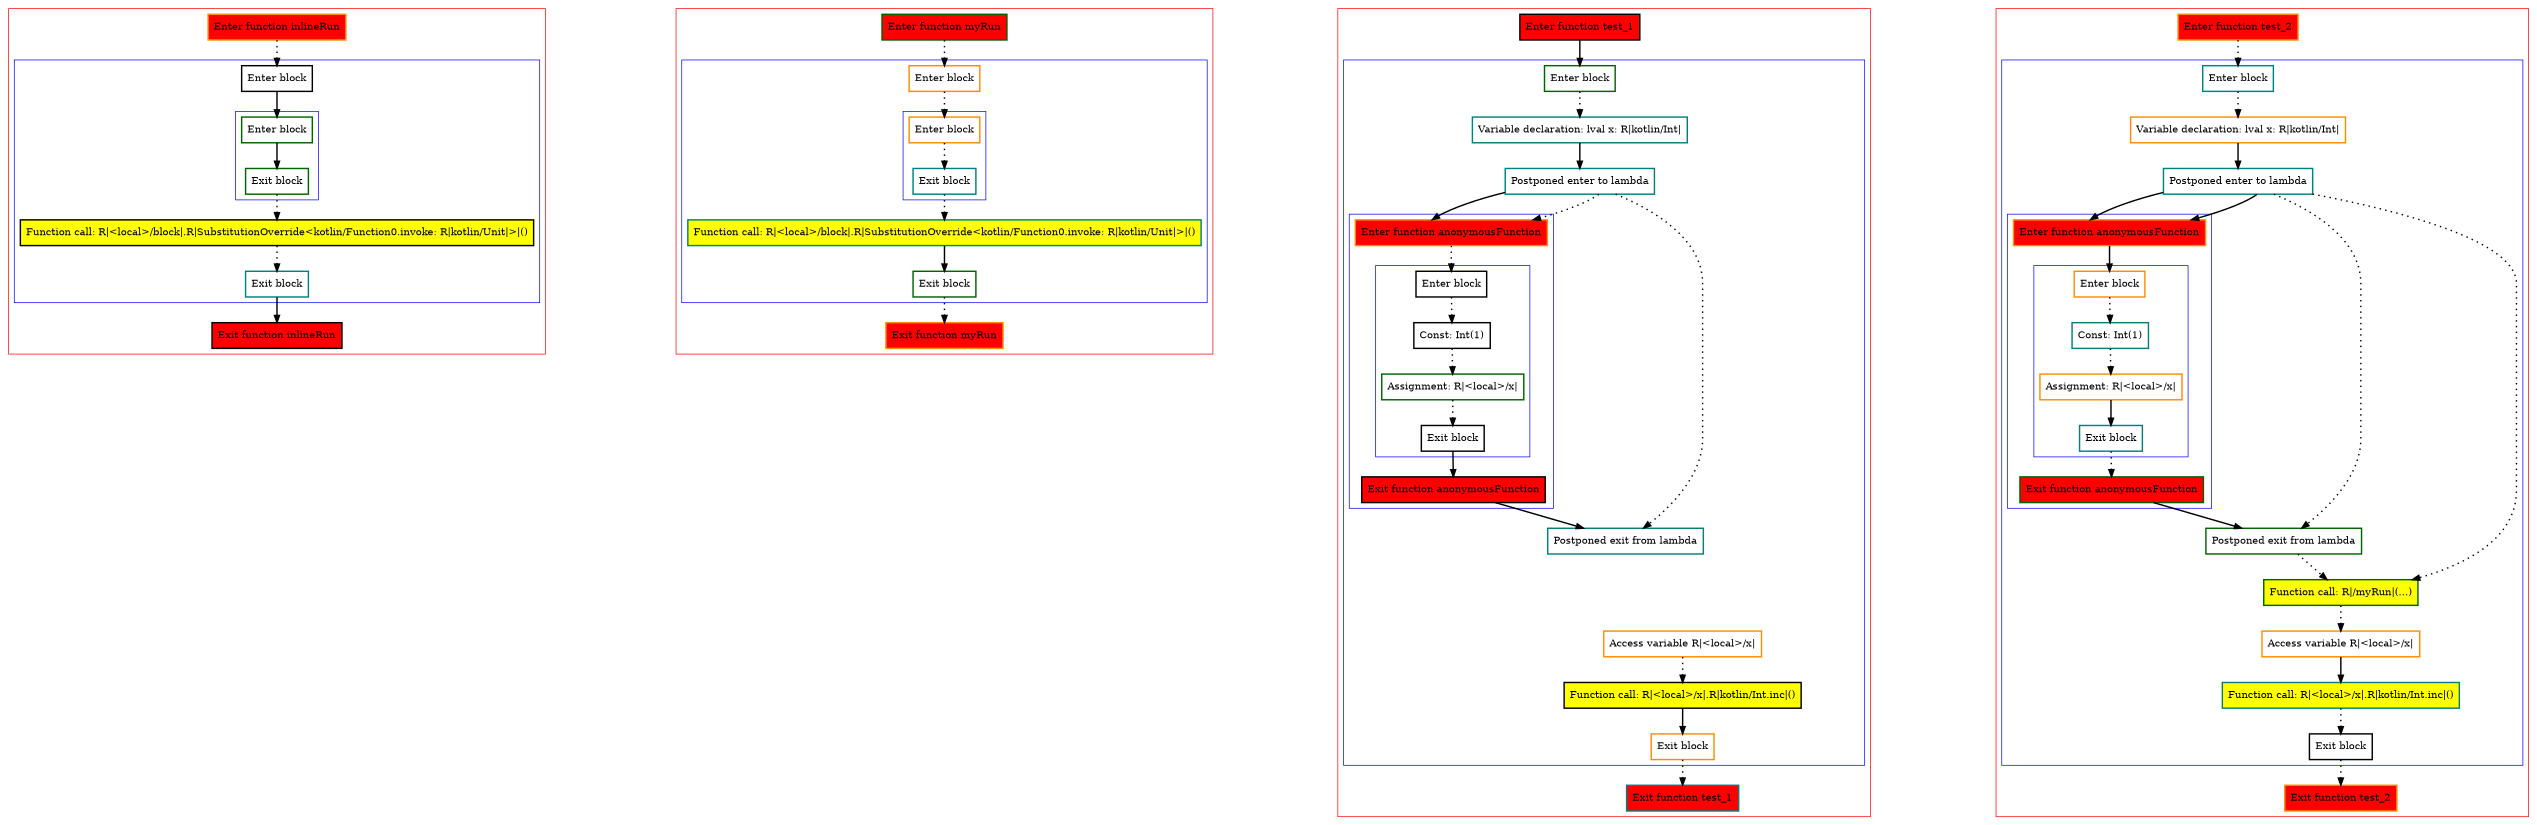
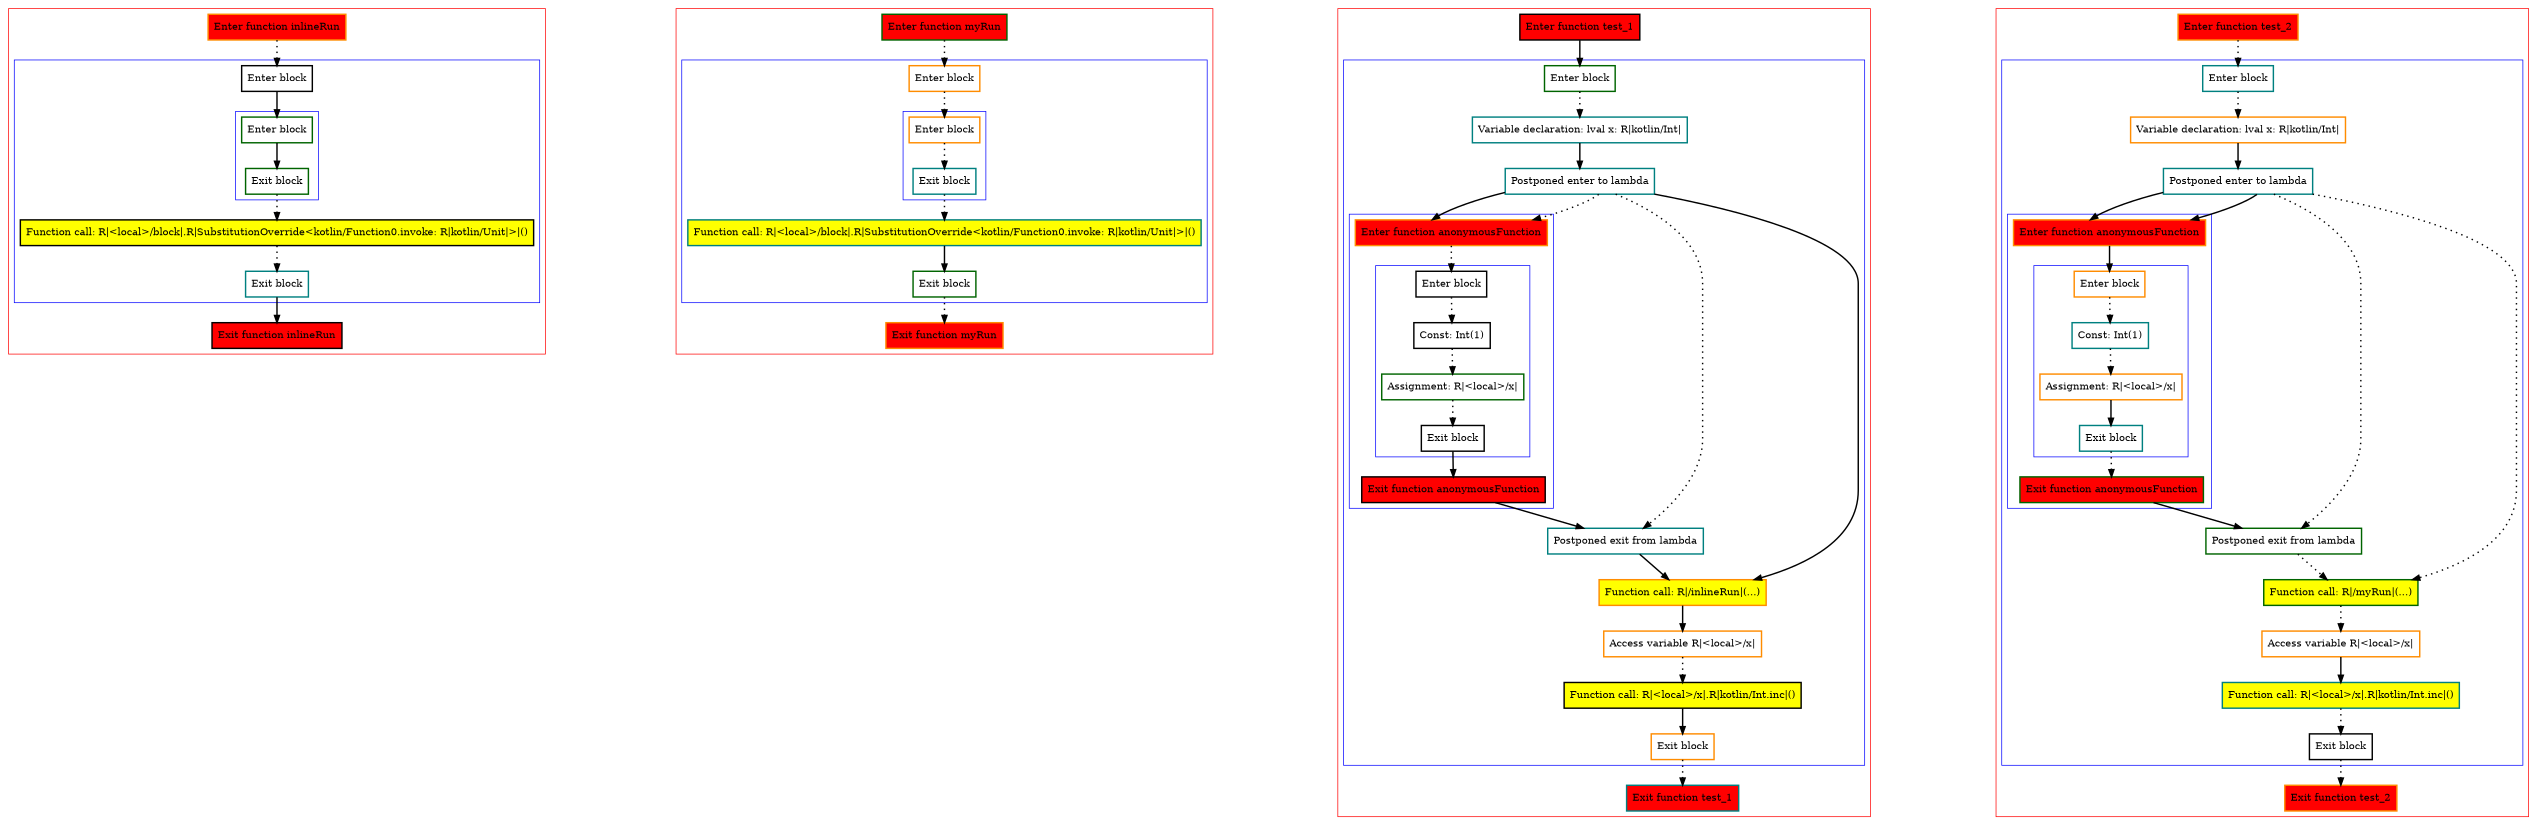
node "Function call: R|/inlineRun|(...)": added
